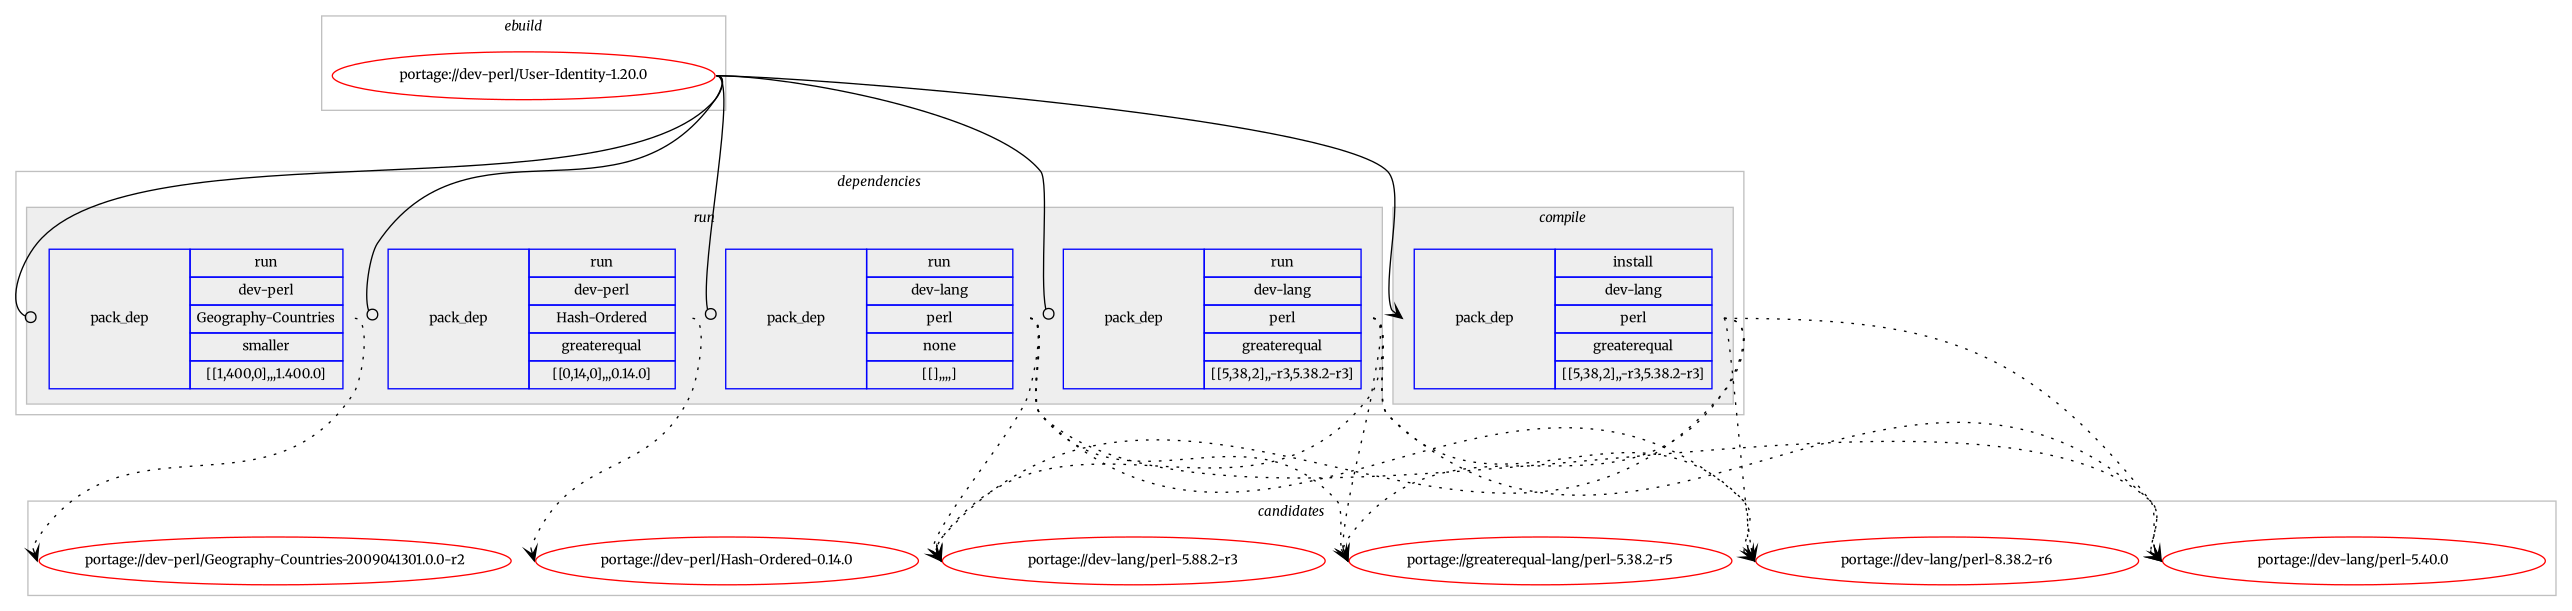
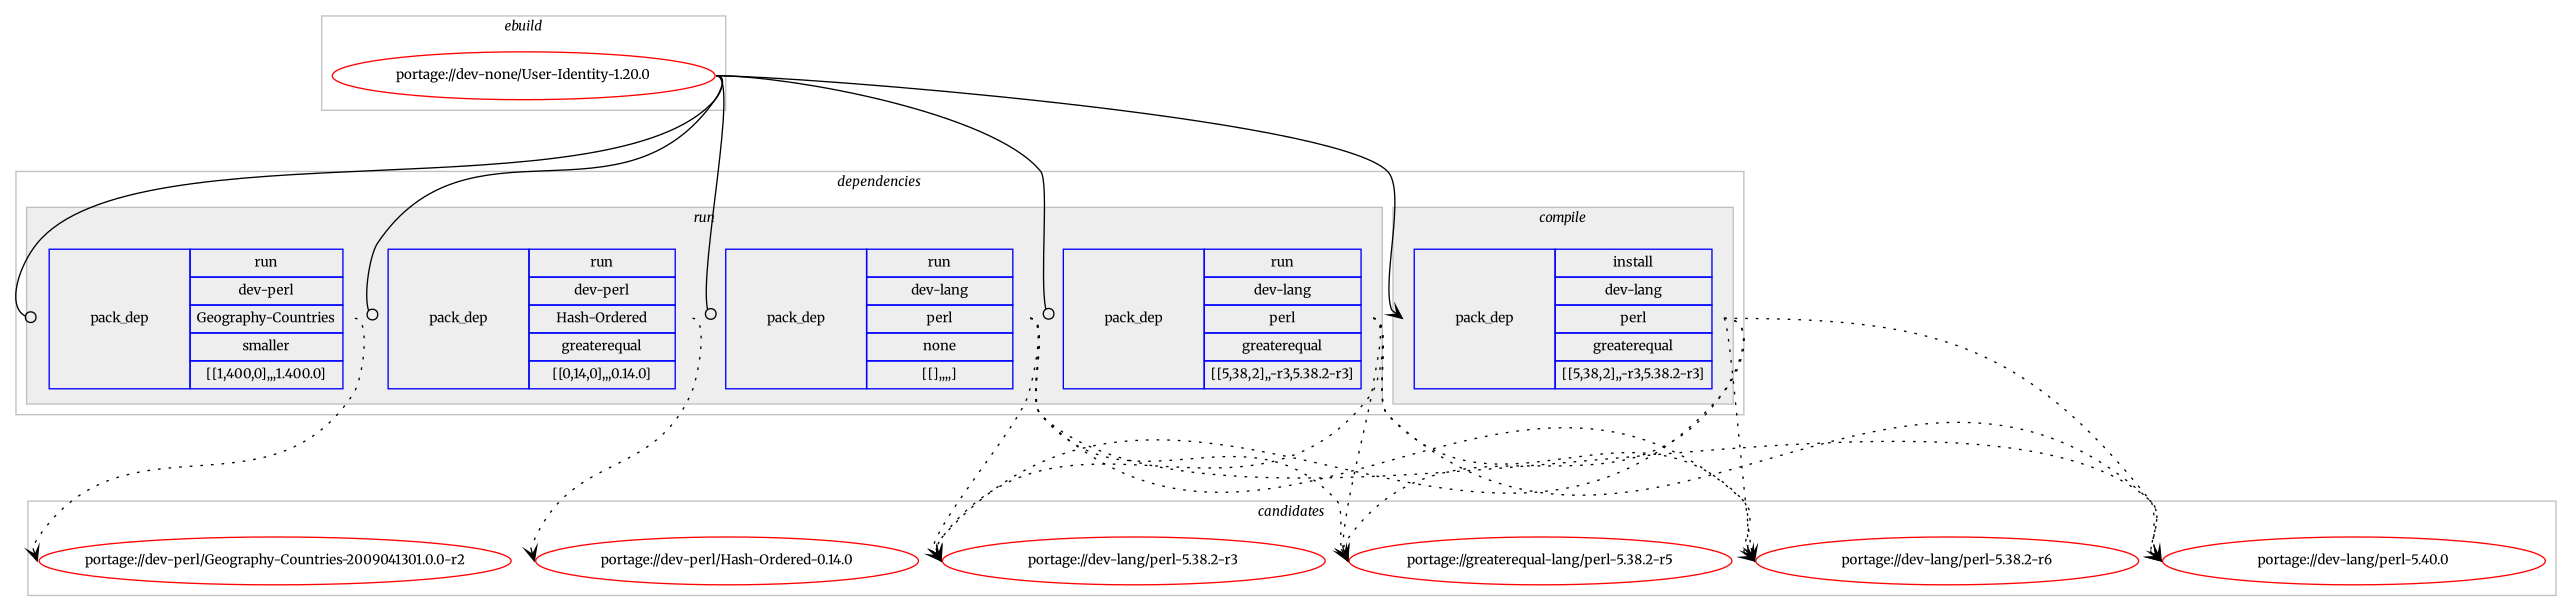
node "portage://dev-perl/User-Identity-1.20.0": label "portage://dev-perl/User-Identity-1.20.0" -> "portage://dev-none/User-Identity-1.20.0"
node "portage://dev-lang/perl-5.88.2-r3": label "portage://dev-lang/perl-5.88.2-r3" -> "portage://dev-lang/perl-5.38.2-r3"
node "portage://dev-lang/perl-8.38.2-r6": label "portage://dev-lang/perl-8.38.2-r6" -> "portage://dev-lang/perl-5.38.2-r6"
